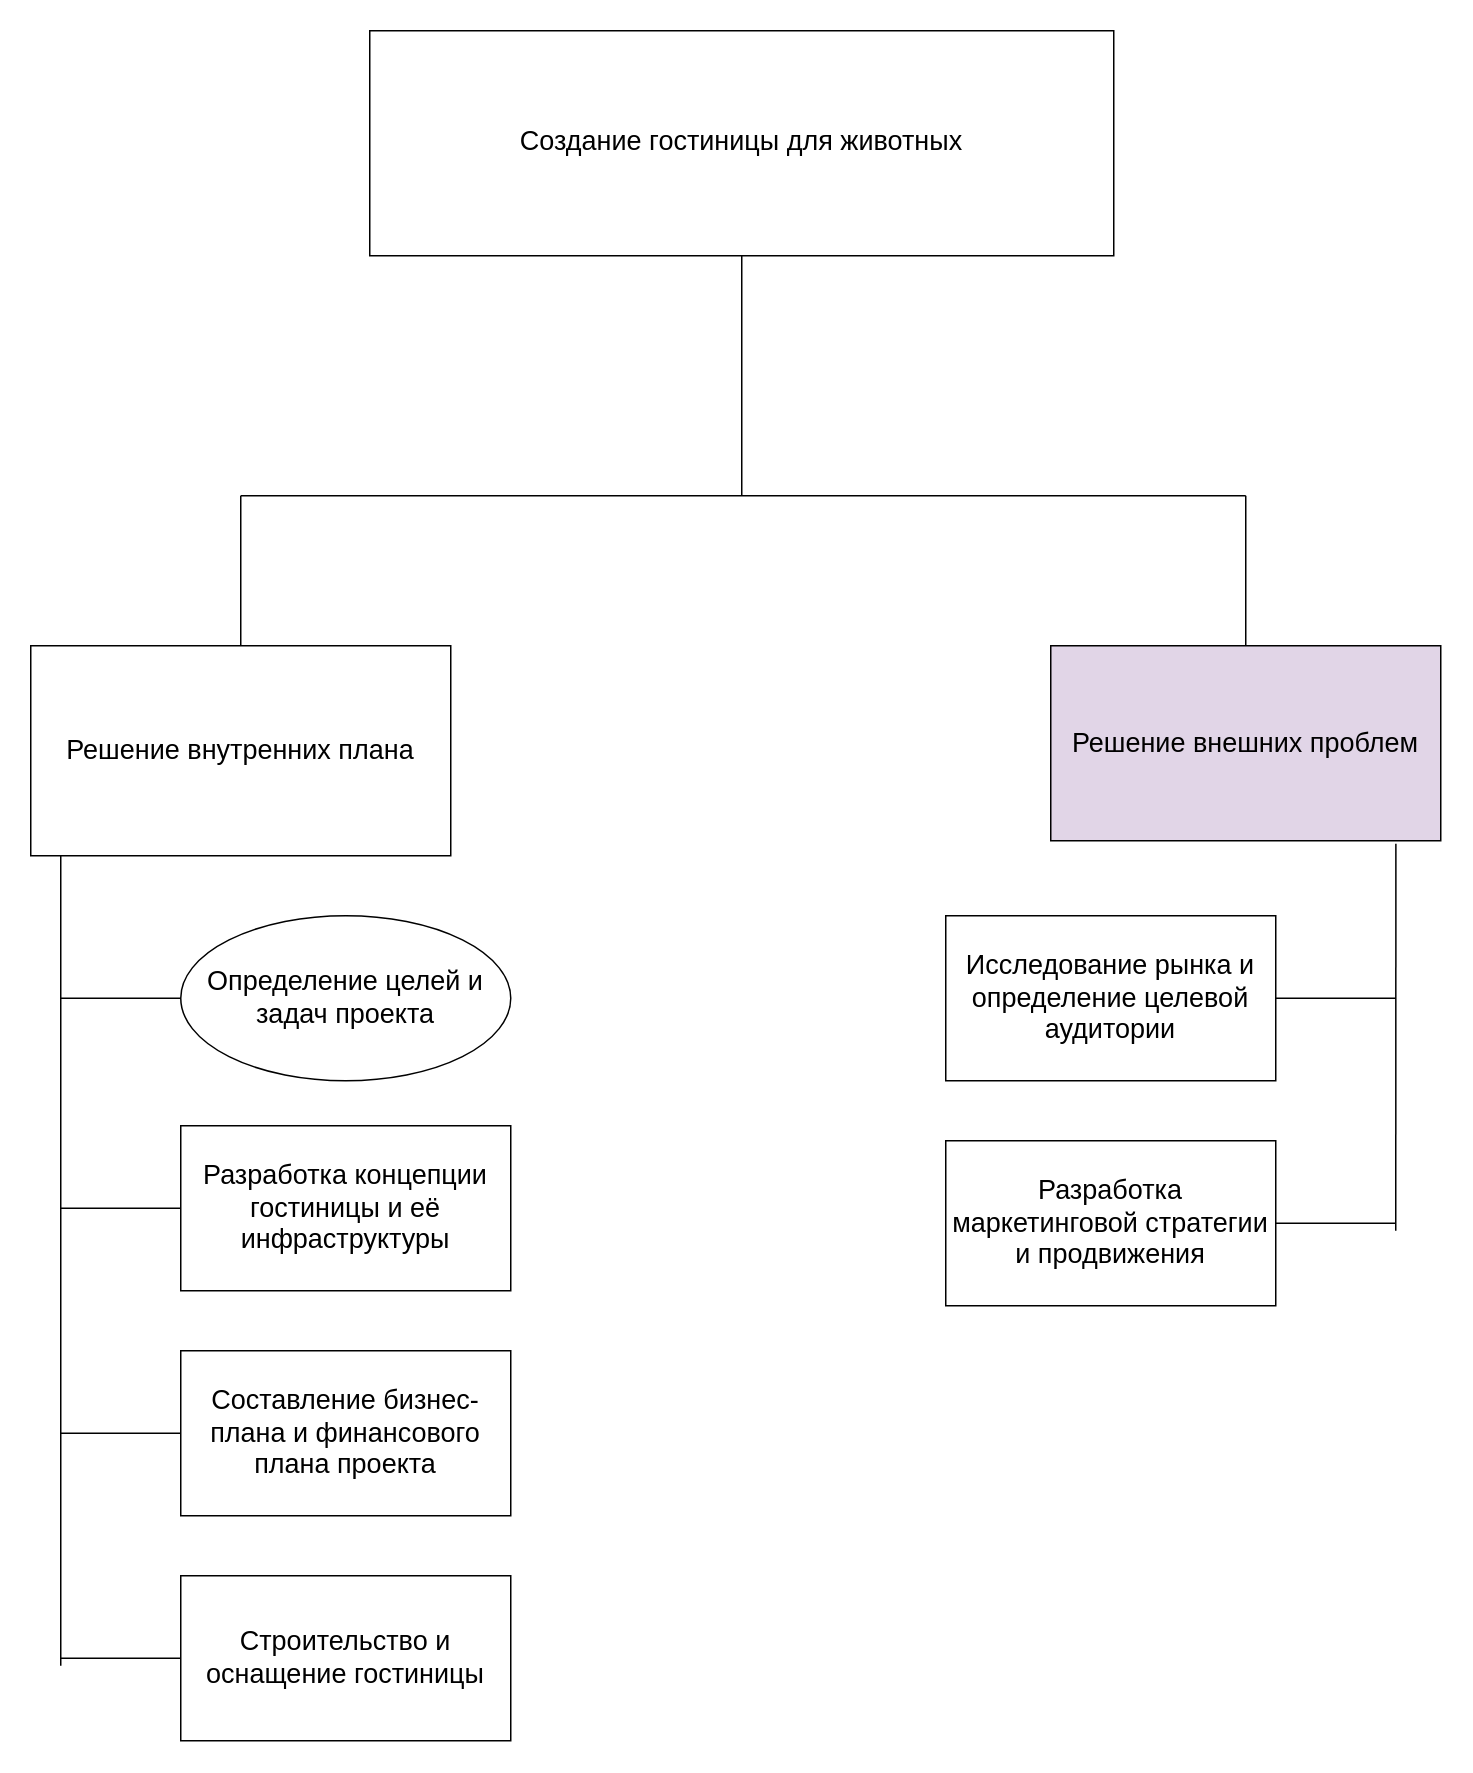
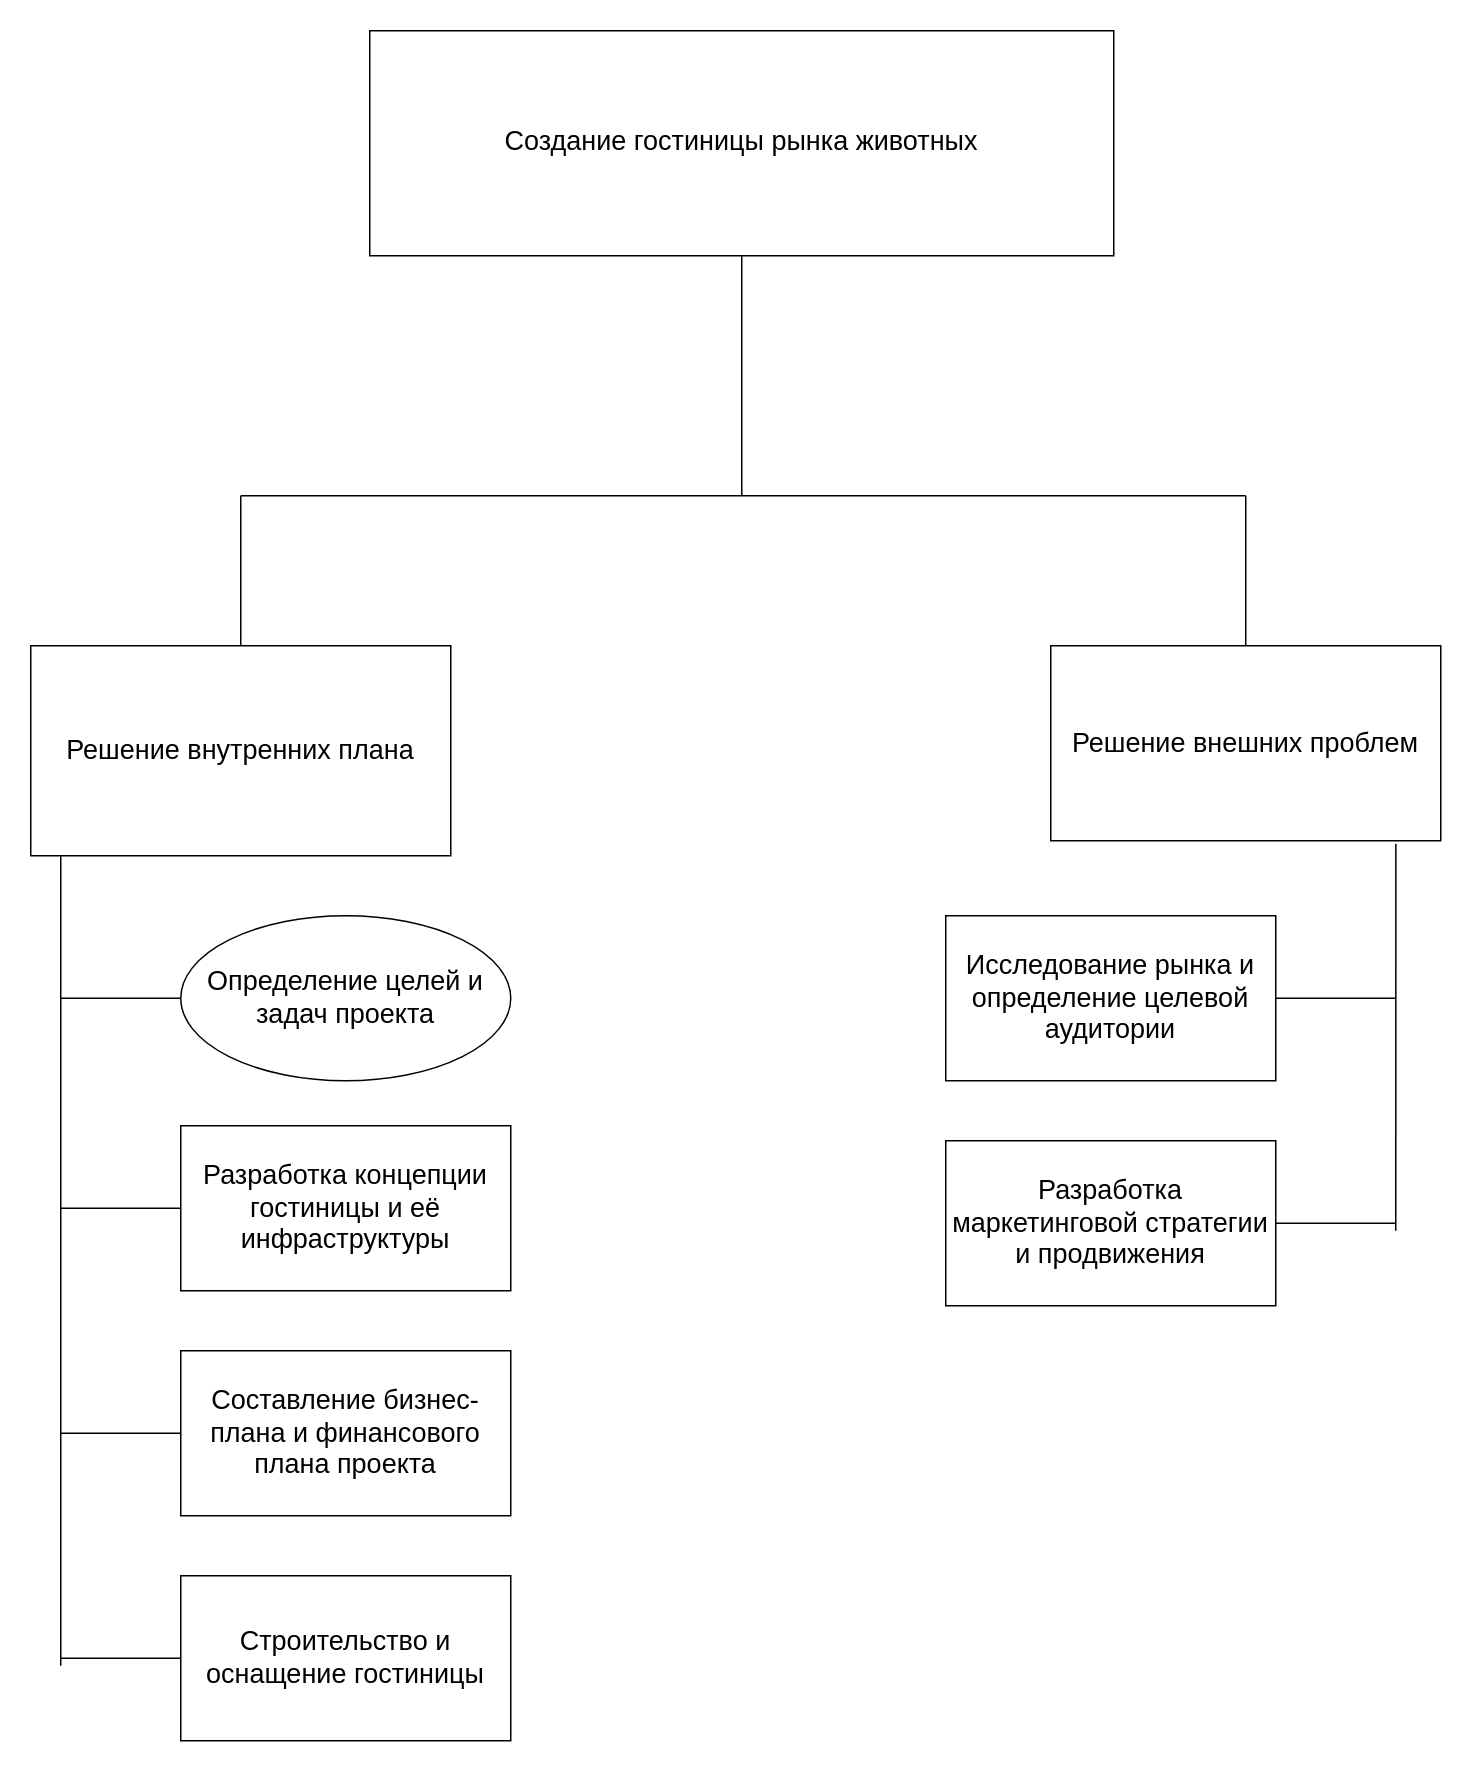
node "Создание гостиницы для животных": label "Создание гостиницы для животных" -> "Создание гостиницы рынка животных"
node "Решение внешних проблем": fillcolor #e1d5e7 -> #ffffff
